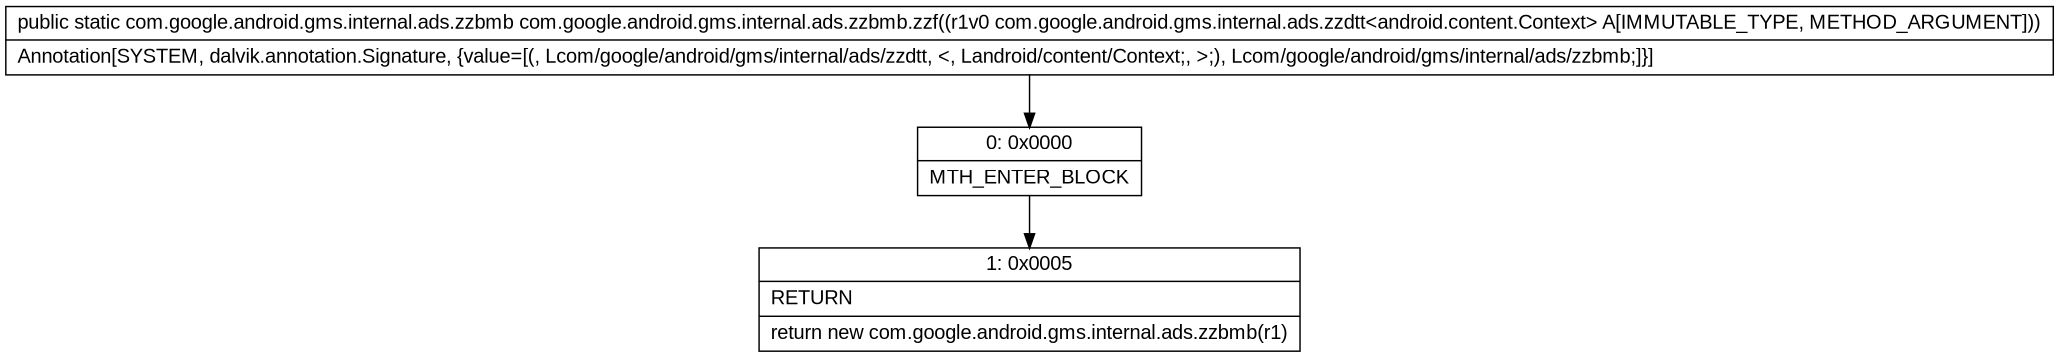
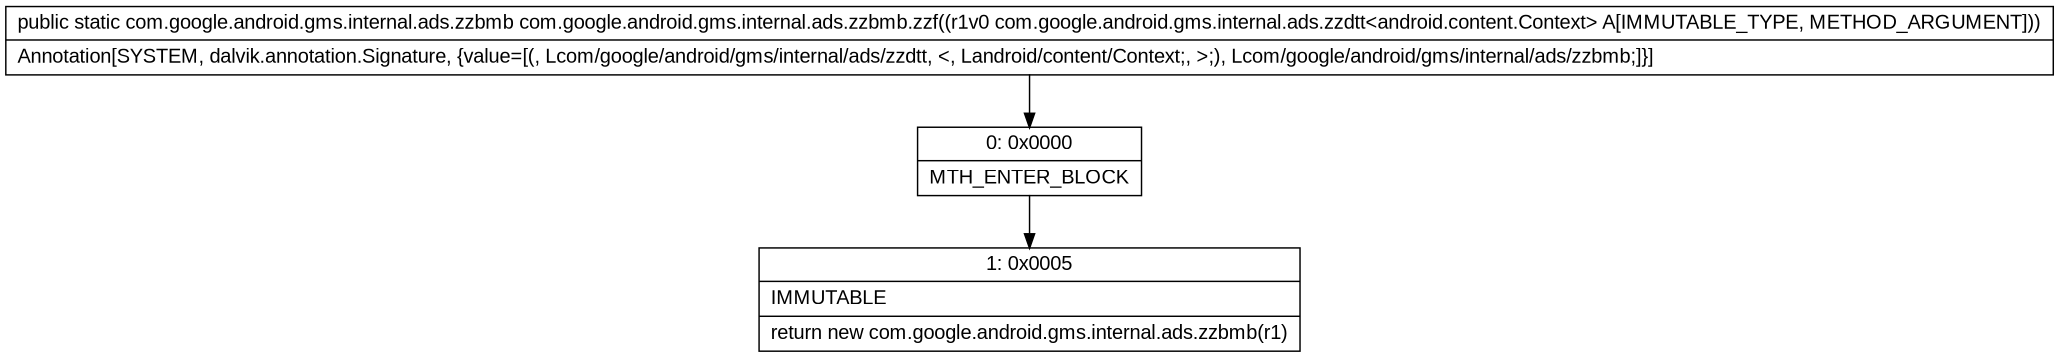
node "1: 0x0005": text "RETURN" -> "IMMUTABLE"
